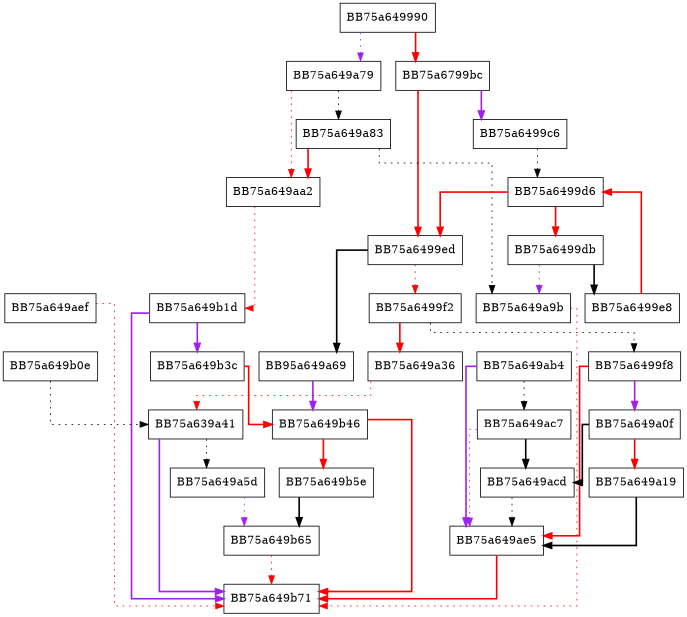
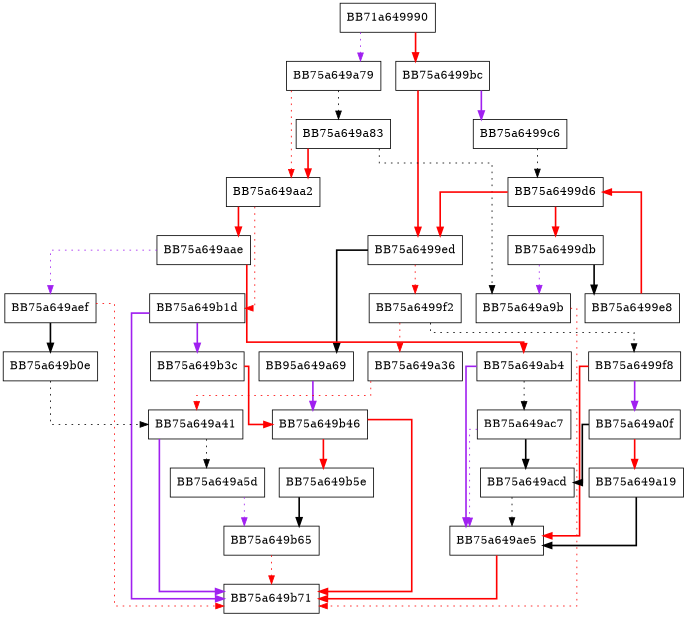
node "BB75a649990": label "BB75a649990" -> "BB71a649990"
node "BB75a6799bc": label "BB75a6799bc" -> "BB75a6499bc"
node "BB75a649aae": added
edge "BB75a649aef" -> "BB75a649b0e": added
edge "BB75a6499f2" -> "BB75a649a36": style bold -> dotted
node "BB75a639a41": label "BB75a639a41" -> "BB75a649a41"
